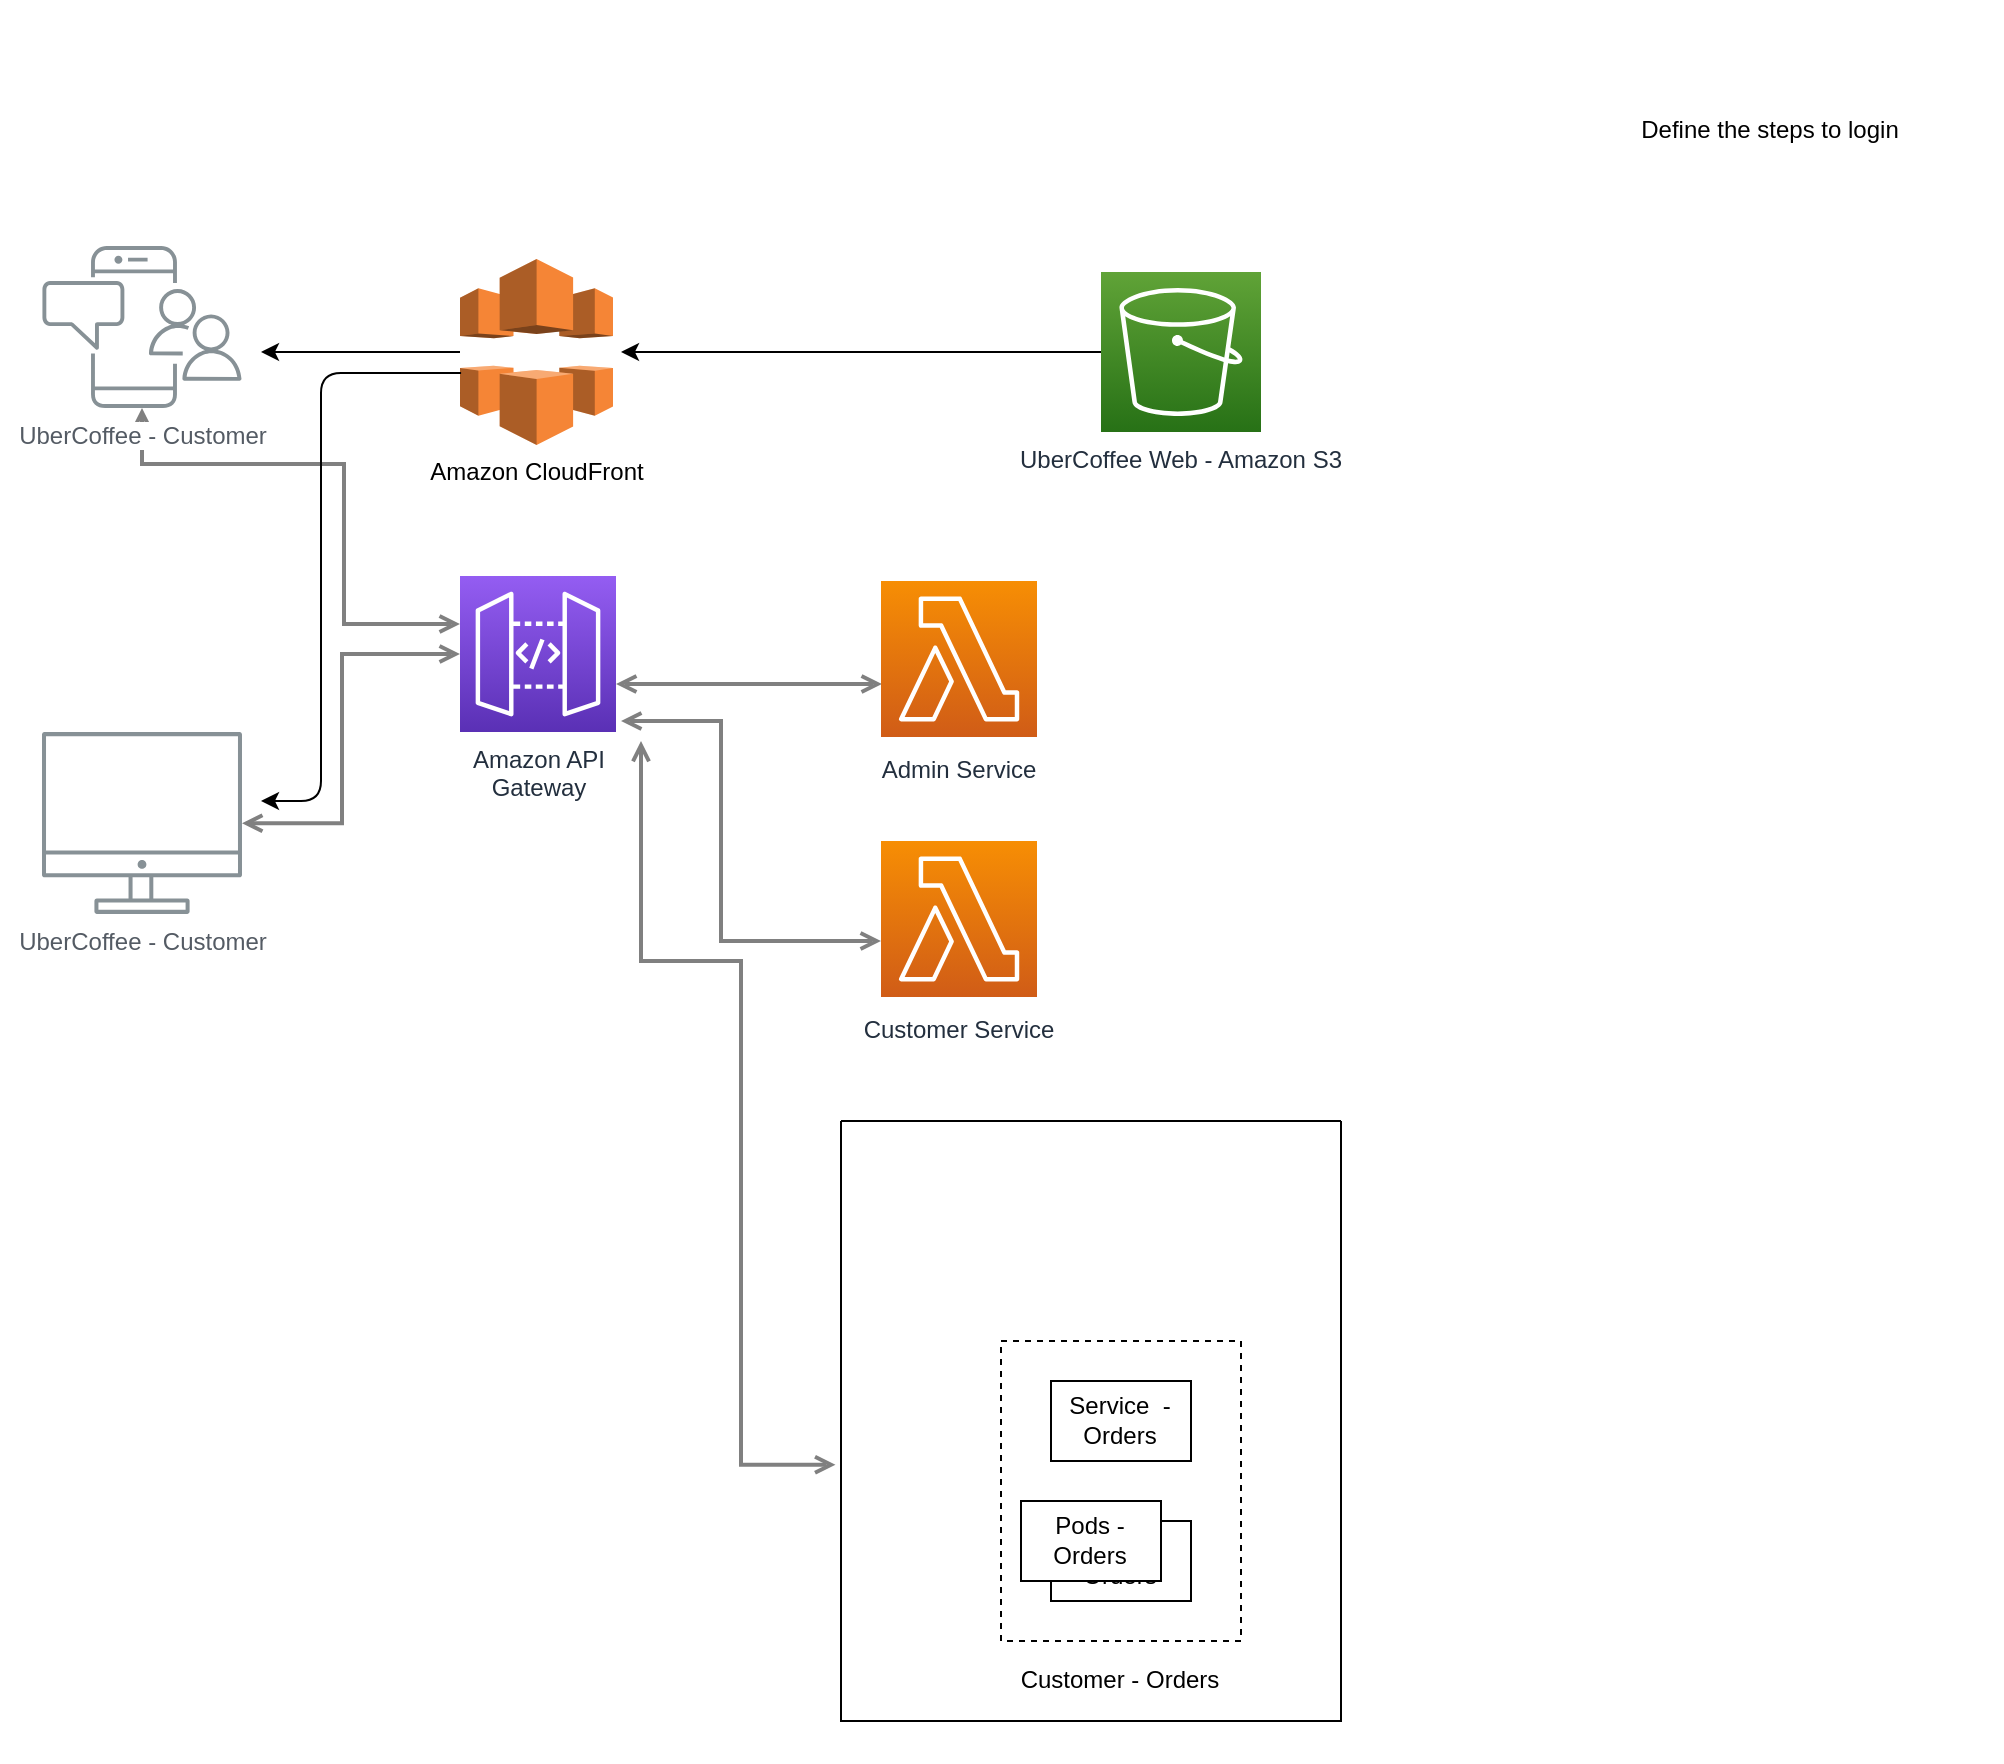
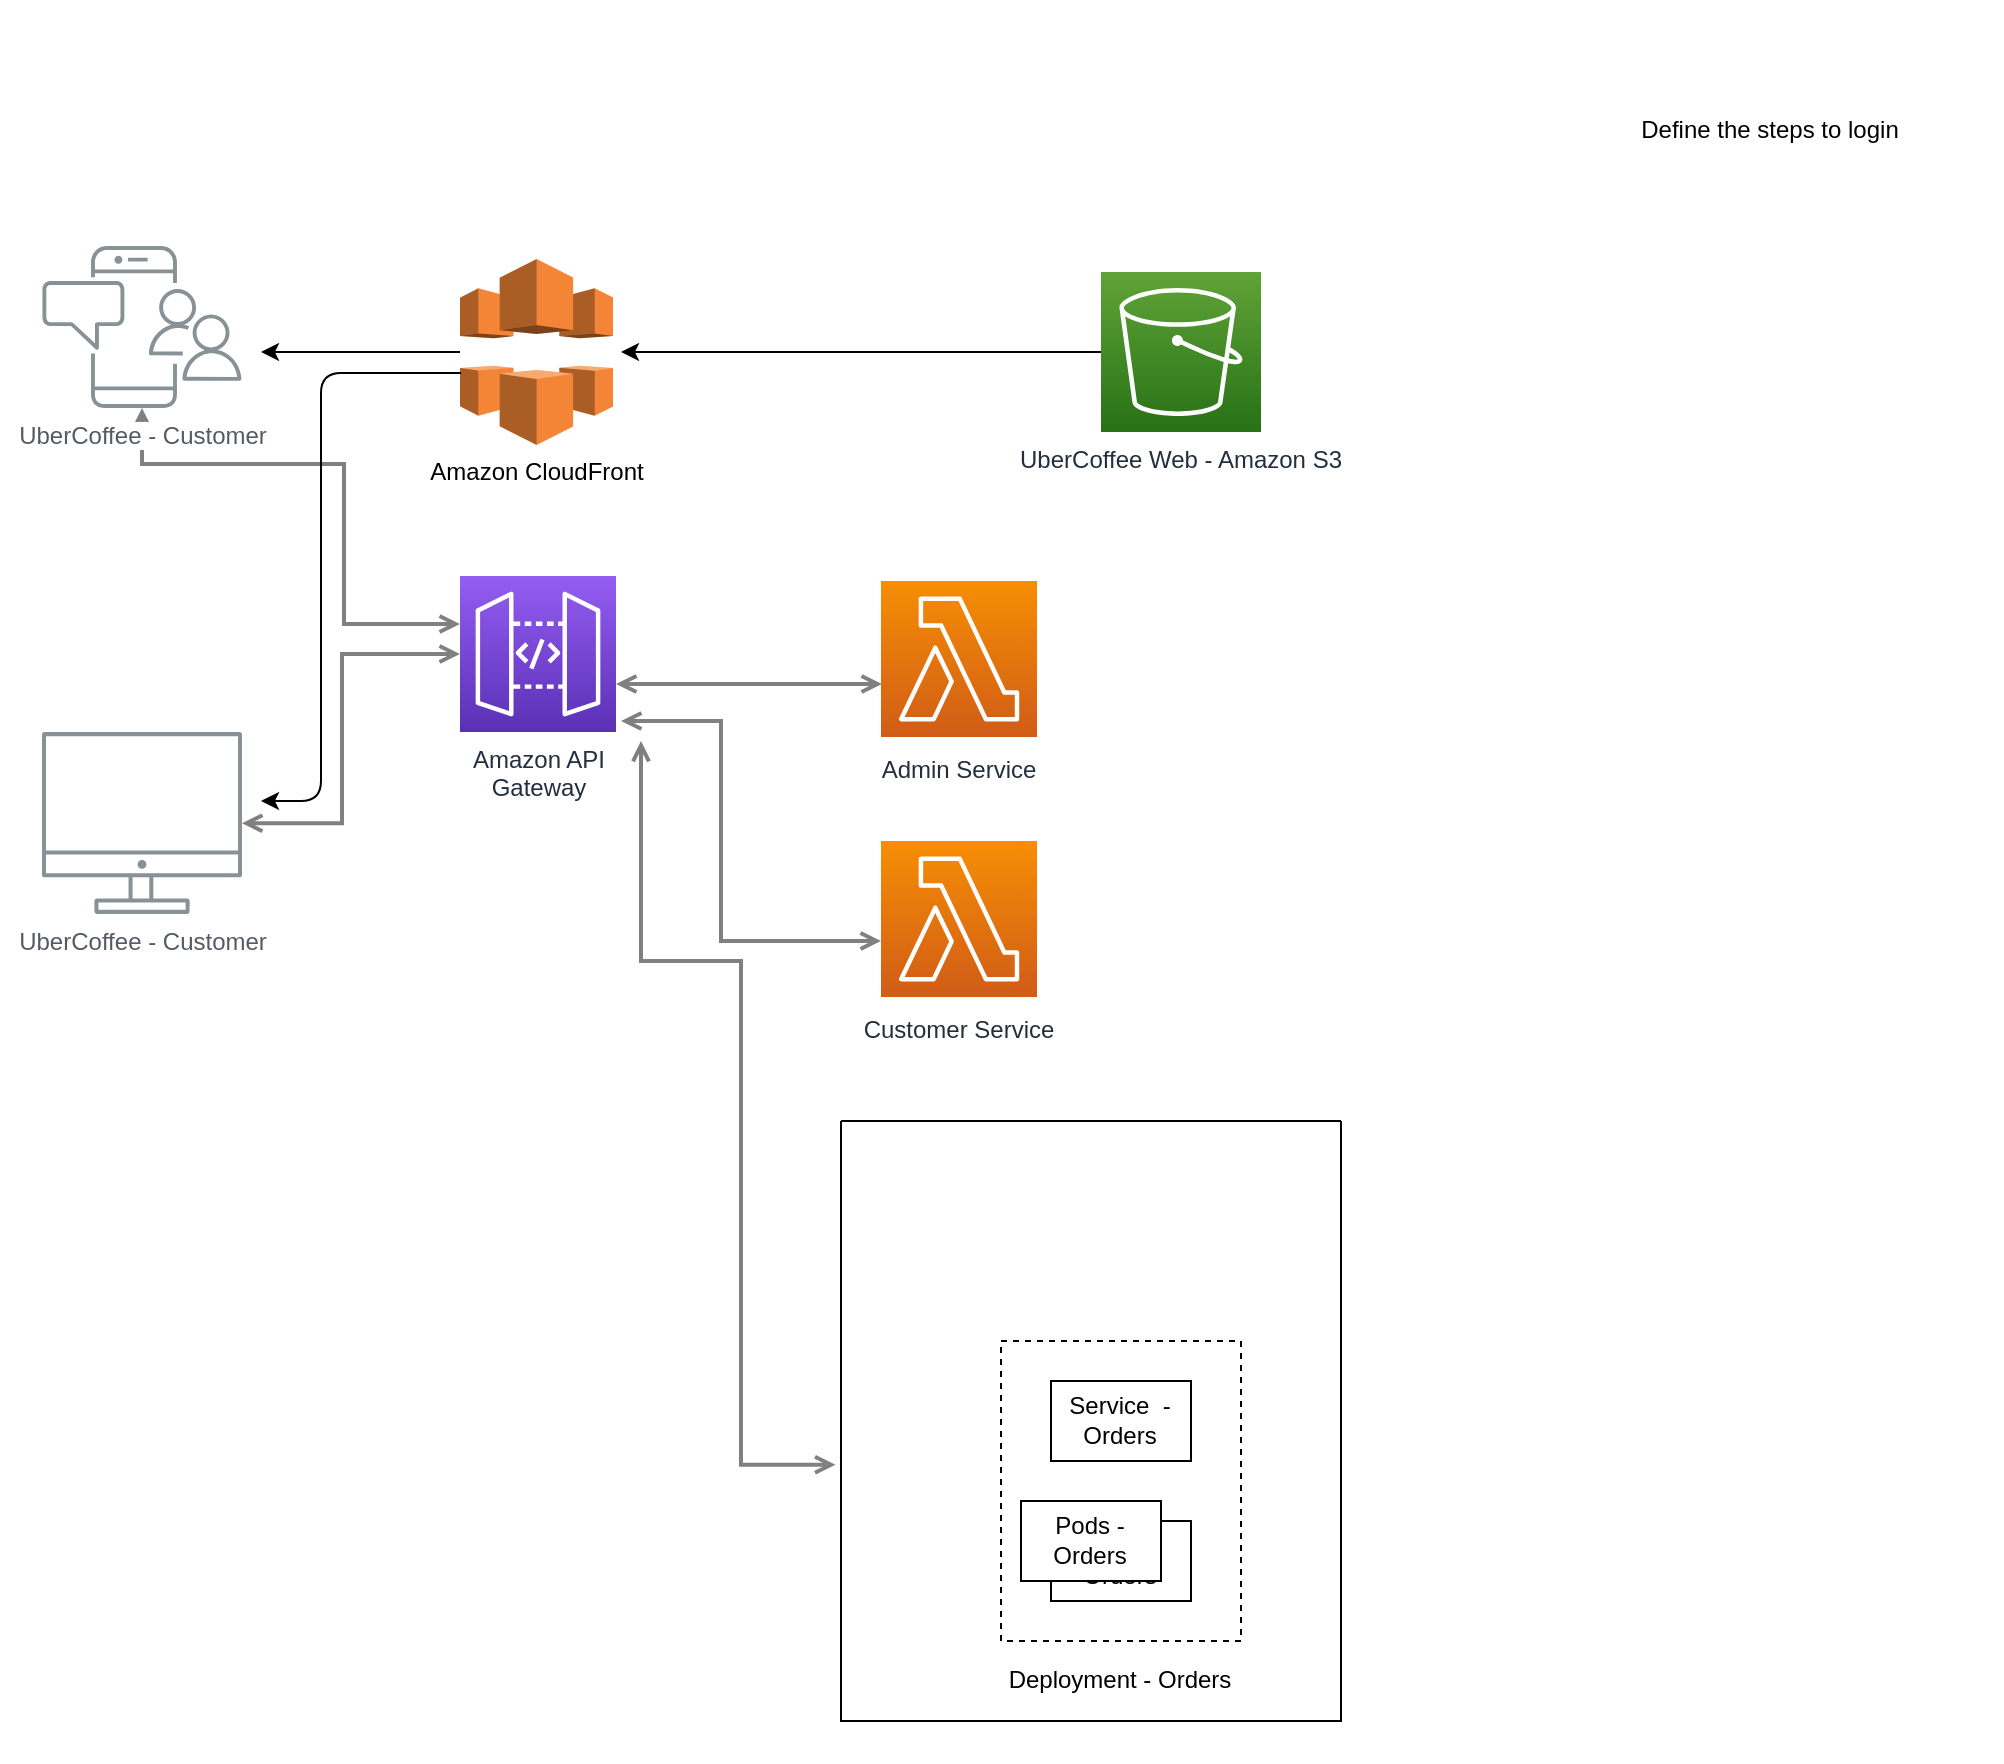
node "Customer - Orders": label "Customer - Orders" -> "Deployment - Orders"
